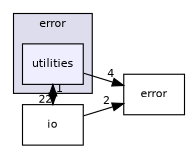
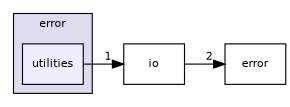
edge "utilities" -> "error": removed
edge "io" -> "utilities": removed
